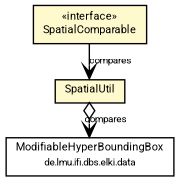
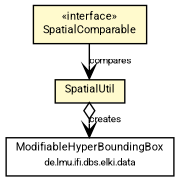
edge "SpatialUtil" -- "ModifiableHyperBoundingBox": label "compares" -> "creates"
